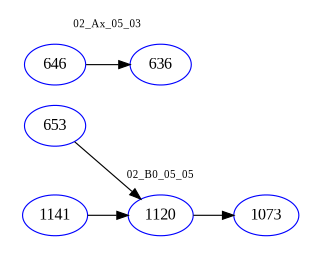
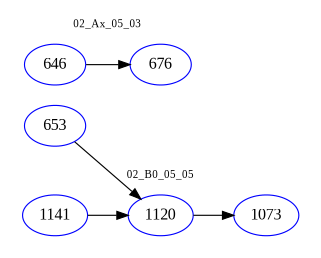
node "636": label "636" -> "676"
